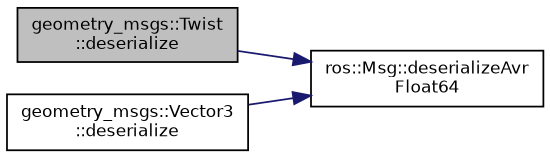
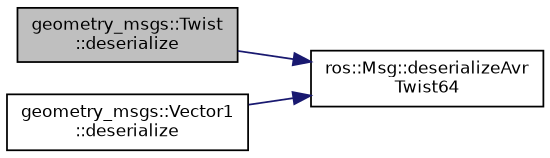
node "ros::Msg::deserializeAvr Float64": label "ros::Msg::deserializeAvr Float64" -> "ros::Msg::deserializeAvr Twist64"
node "geometry_msgs::Vector3 ::deserialize": label "geometry_msgs::Vector3 ::deserialize" -> "geometry_msgs::Vector1 ::deserialize"
